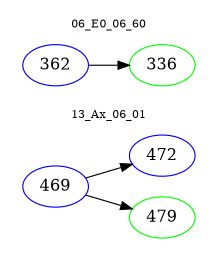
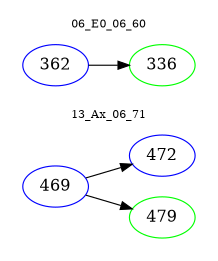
cluster "13_Ax_06_01": label "13_Ax_06_01" -> "13_Ax_06_71"
